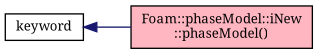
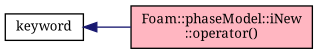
node "Foam::phaseModel::iNew ::phaseModel()": label "Foam::phaseModel::iNew ::phaseModel()" -> "Foam::phaseModel::iNew ::operator()"
